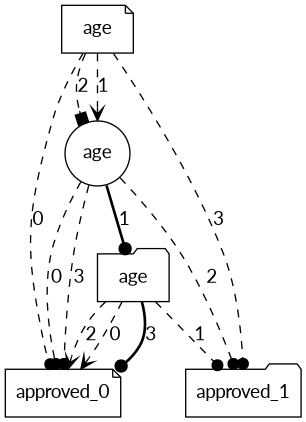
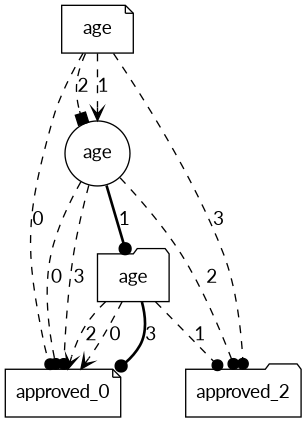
node "approved_1": label "approved_1" -> "approved_2"
